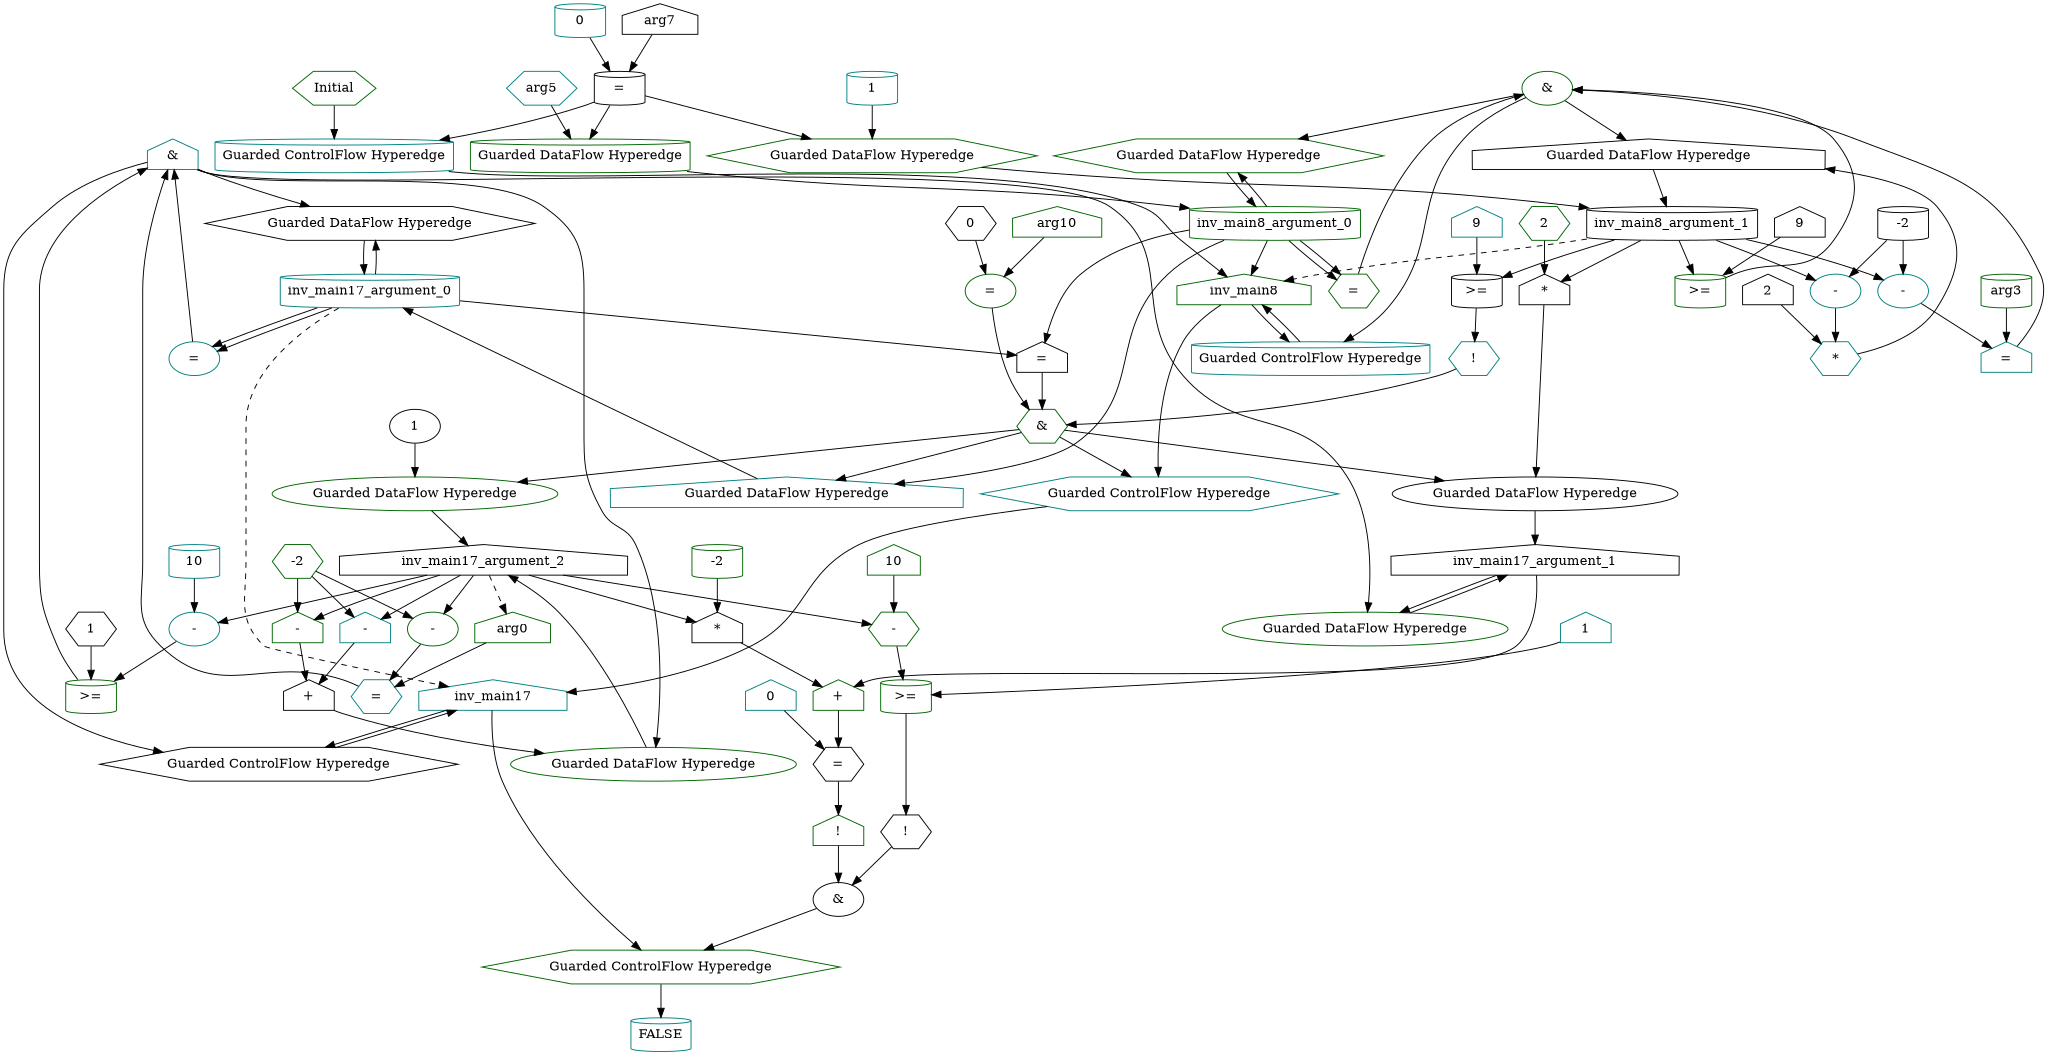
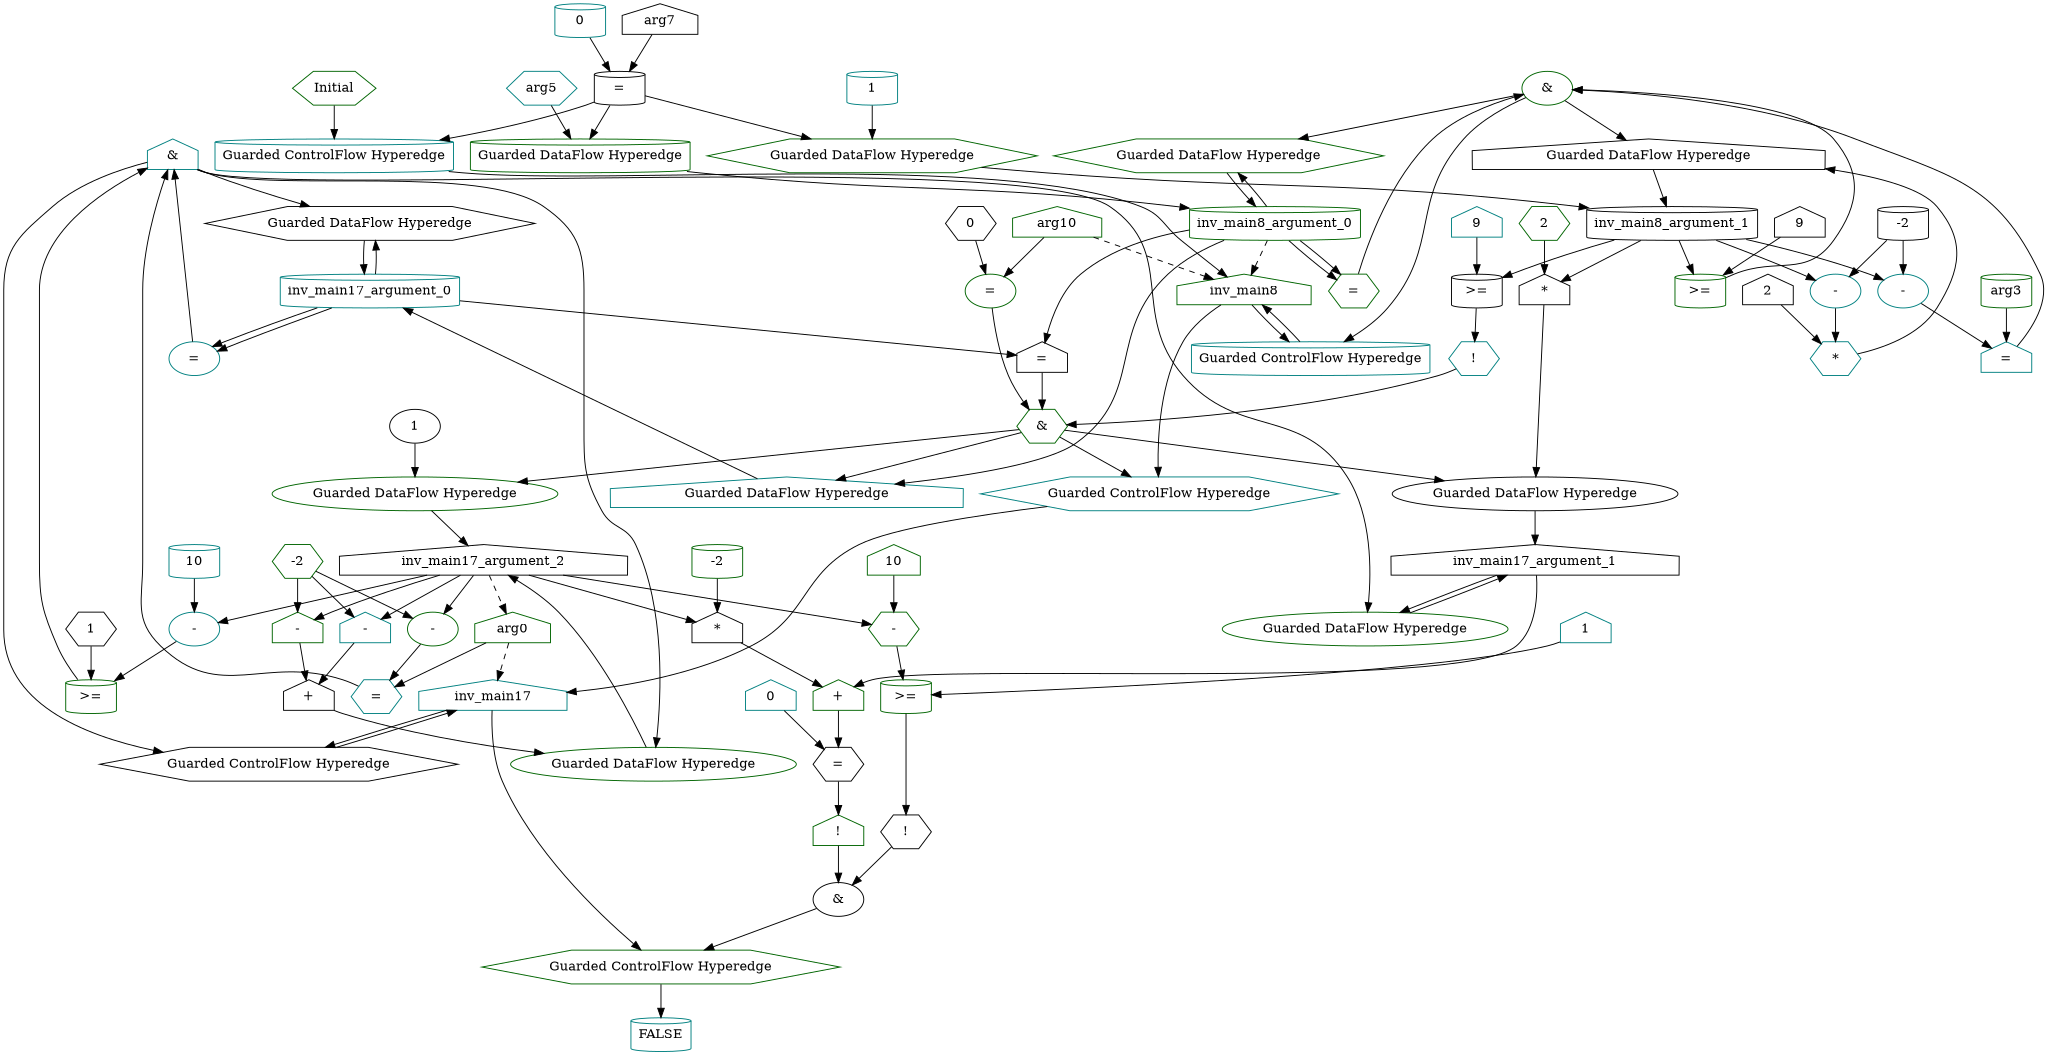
edge "inv_main8_argument_0" -> "inv_main8": style solid -> dashed
edge "inv_main8_argument_1" -> "inv_main8": now "arg10" -> "inv_main8"
edge "inv_main17_argument_0" -> "inv_main17": now "arg0" -> "inv_main17"
